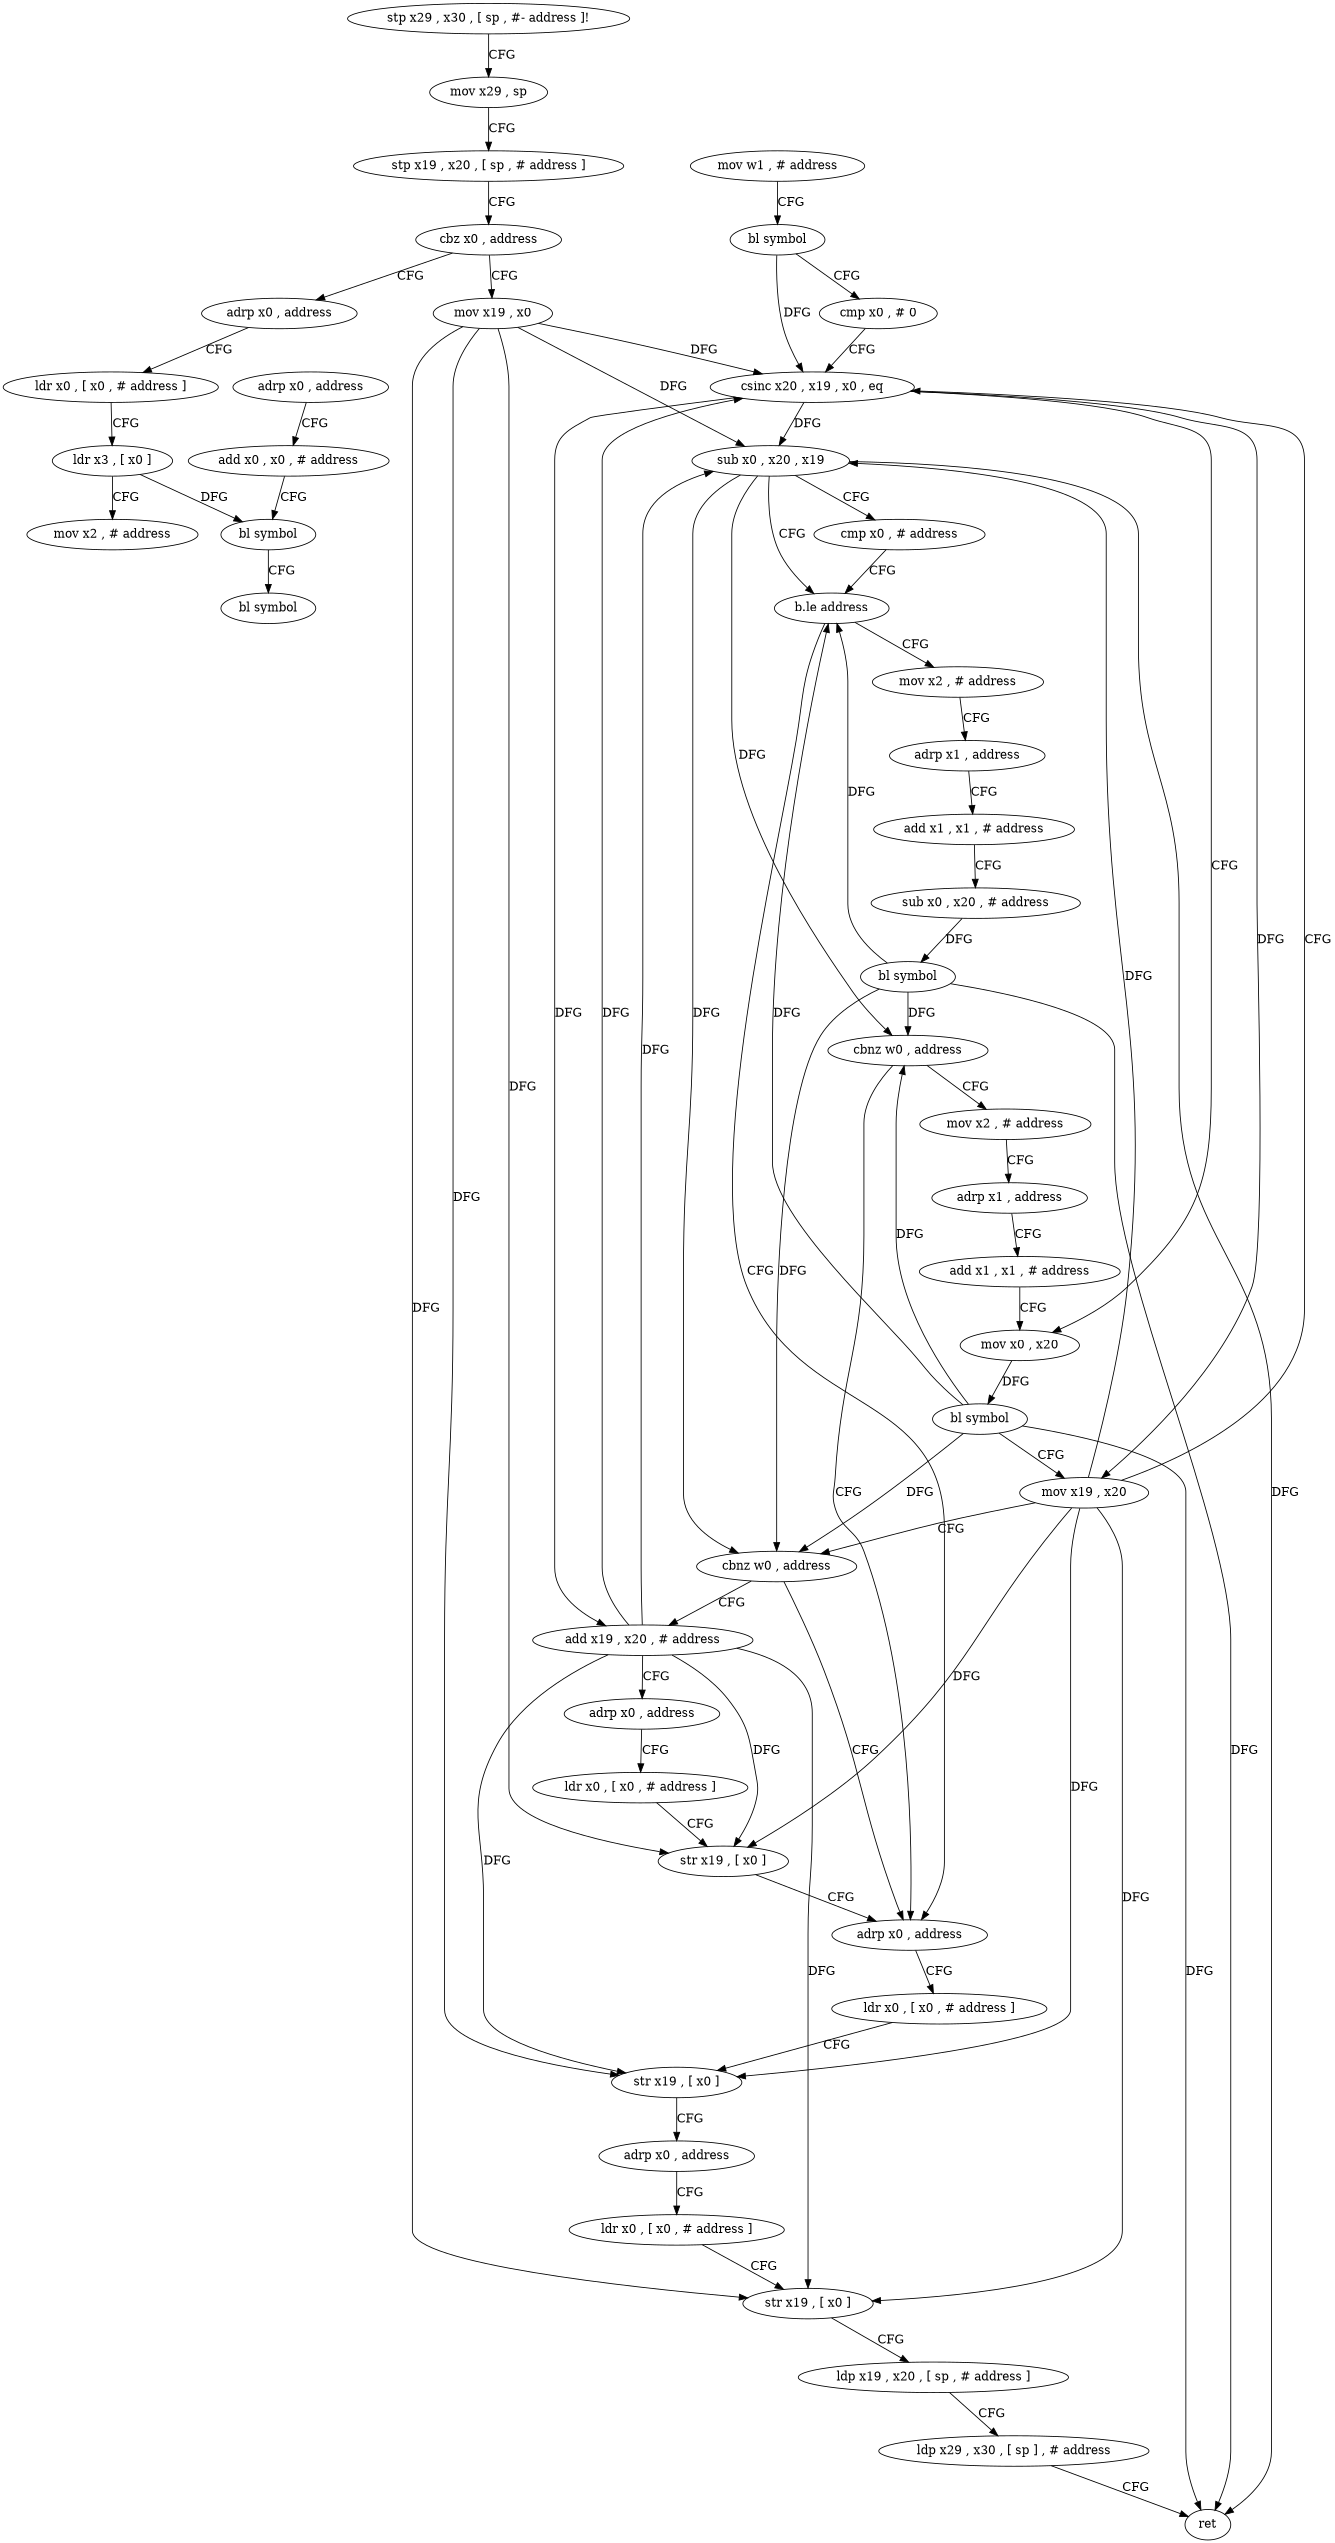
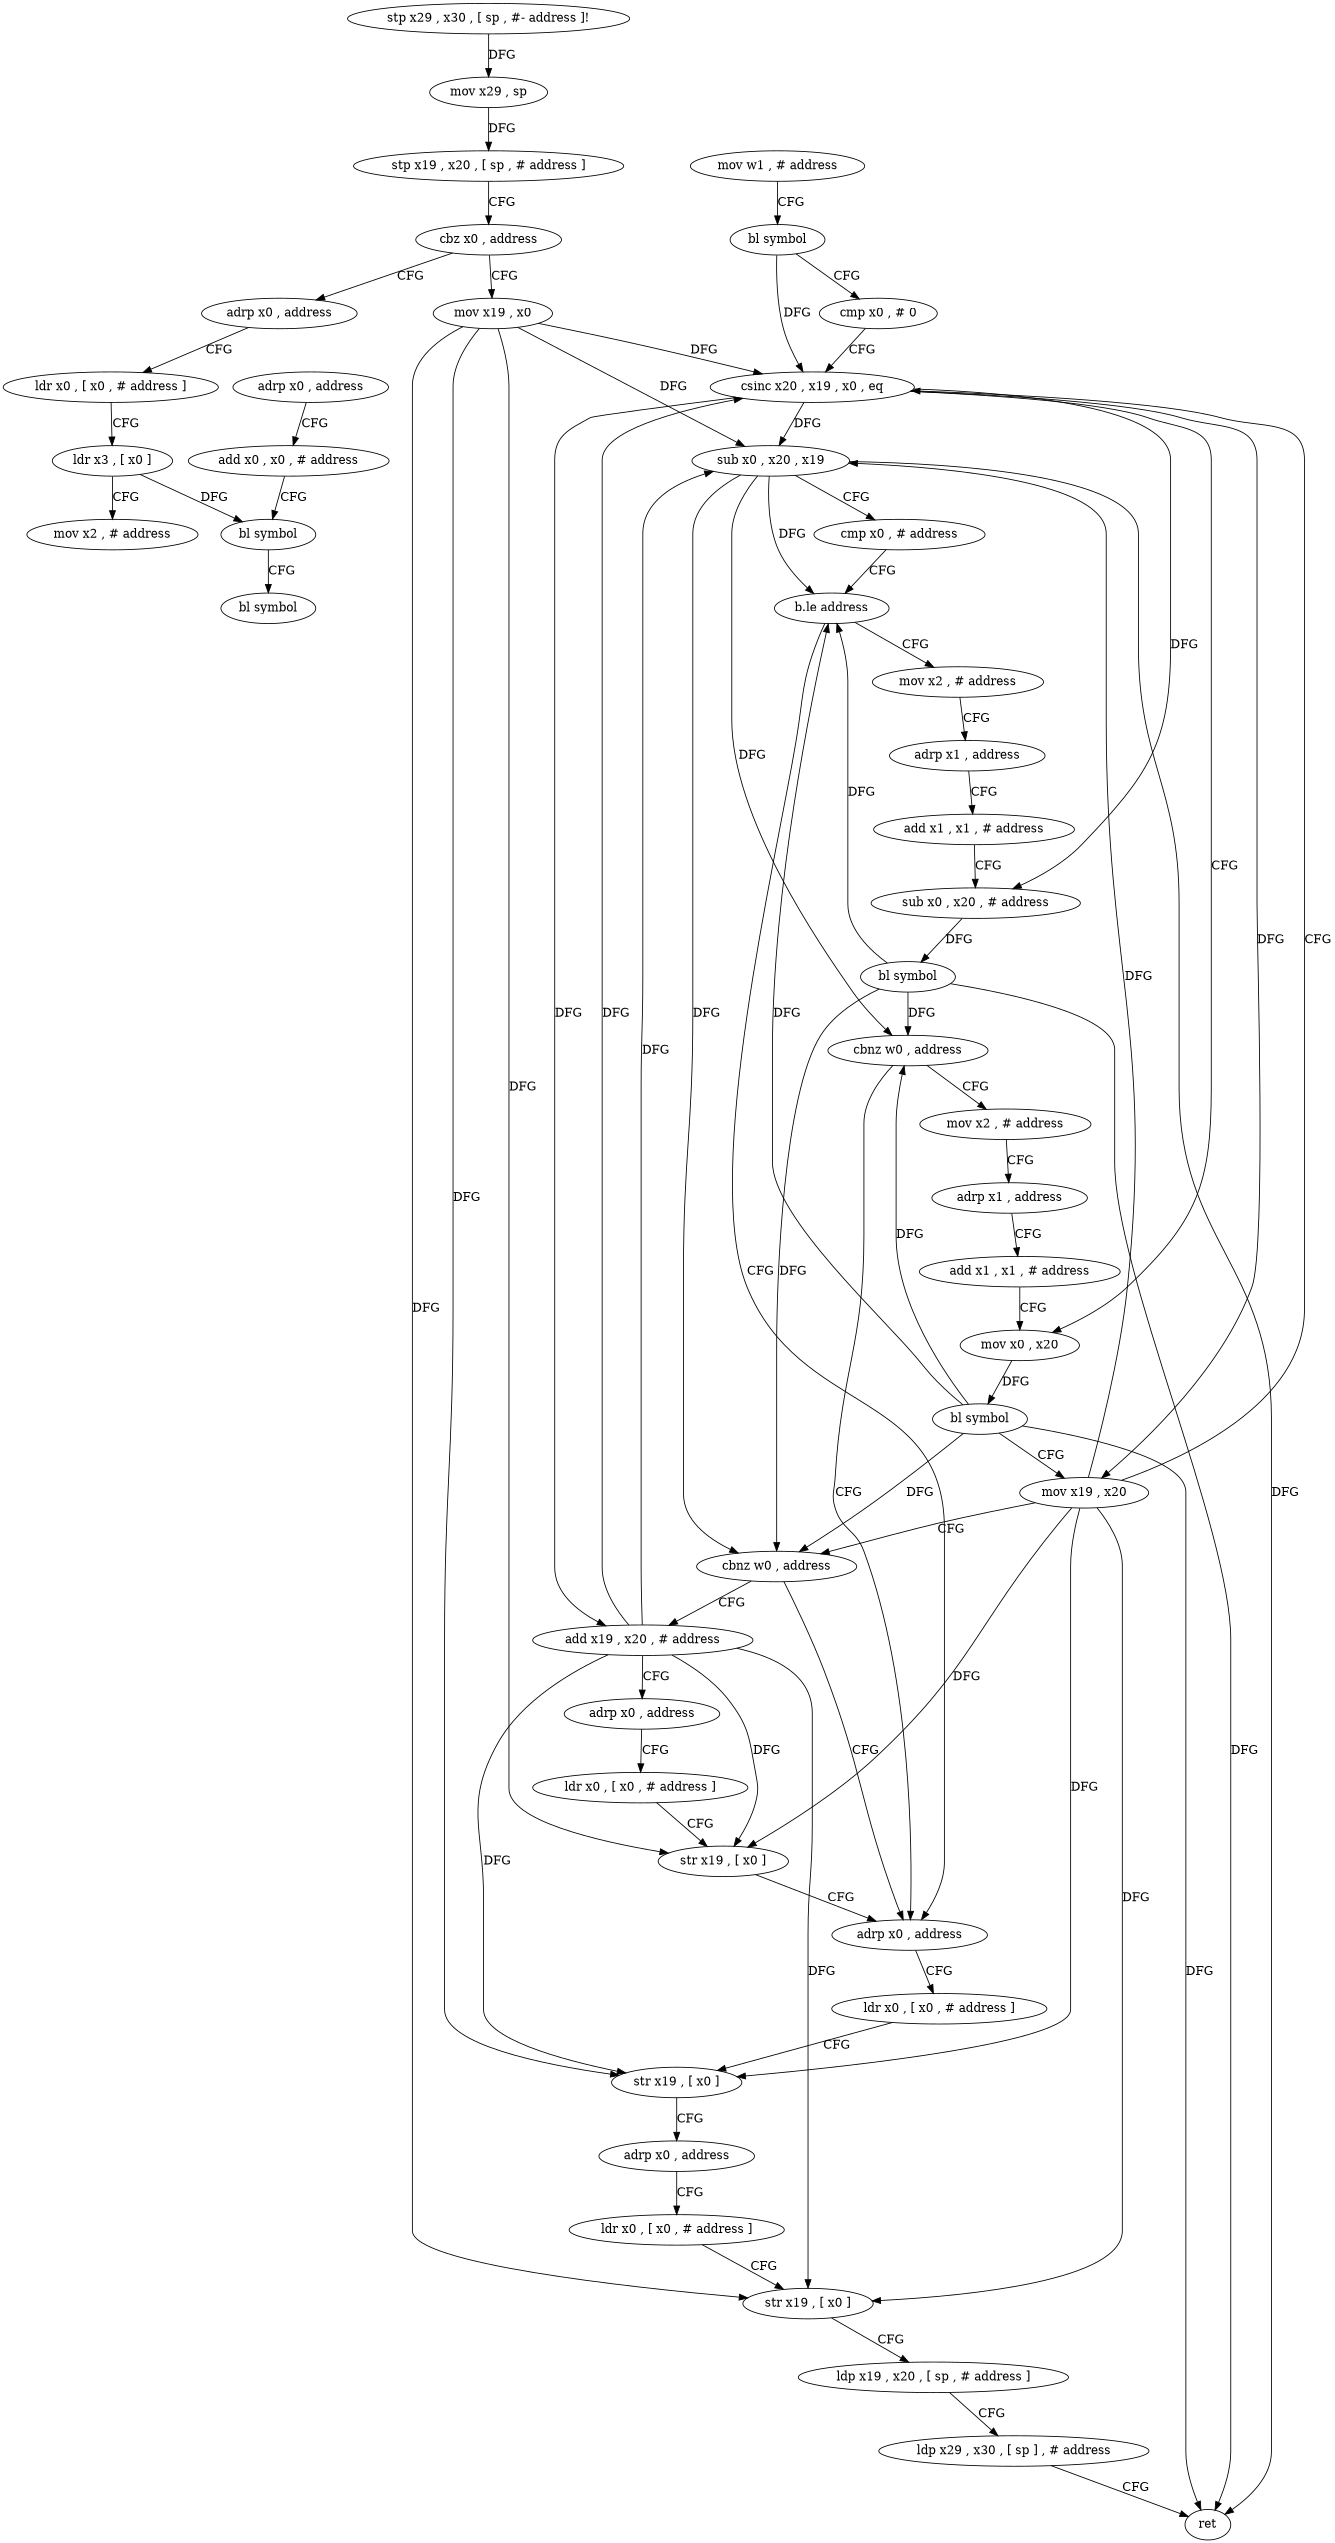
edge "stp x29 , x30 , [ sp , #- address ]!" -> "mov x29 , sp": label "CFG" -> "DFG"
edge "mov x29 , sp" -> "stp x19 , x20 , [ sp , # address ]": label "CFG" -> "DFG"
edge "sub x0 , x20 , x19" -> "b.le address": label "CFG" -> "DFG"
edge "csinc x20 , x19 , x0 , eq" -> "sub x0 , x20 , # address": added, label "DFG"
